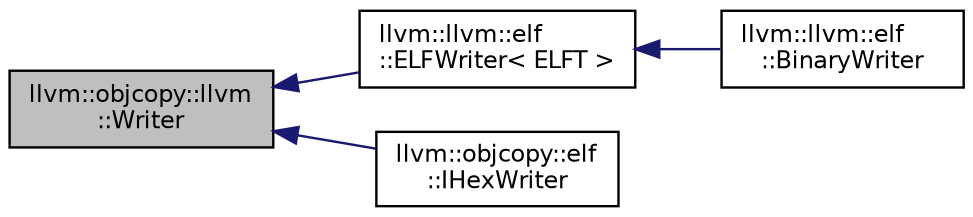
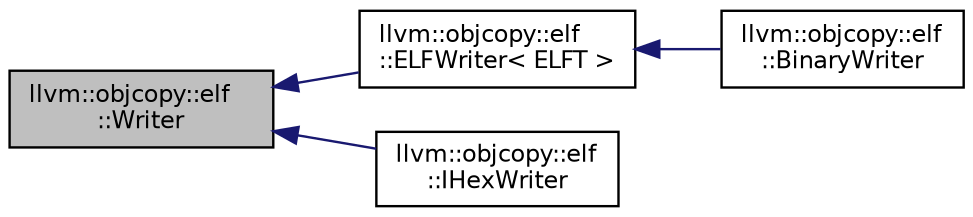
node "llvm::llvm::elf ::ELFWriter< ELFT >": label "llvm::llvm::elf ::ELFWriter< ELFT >" -> "llvm::objcopy::elf ::ELFWriter< ELFT >"
node "llvm::llvm::elf ::BinaryWriter": label "llvm::llvm::elf ::BinaryWriter" -> "llvm::objcopy::elf ::BinaryWriter"
node "llvm::objcopy::llvm ::Writer": label "llvm::objcopy::llvm ::Writer" -> "llvm::objcopy::elf ::Writer"
